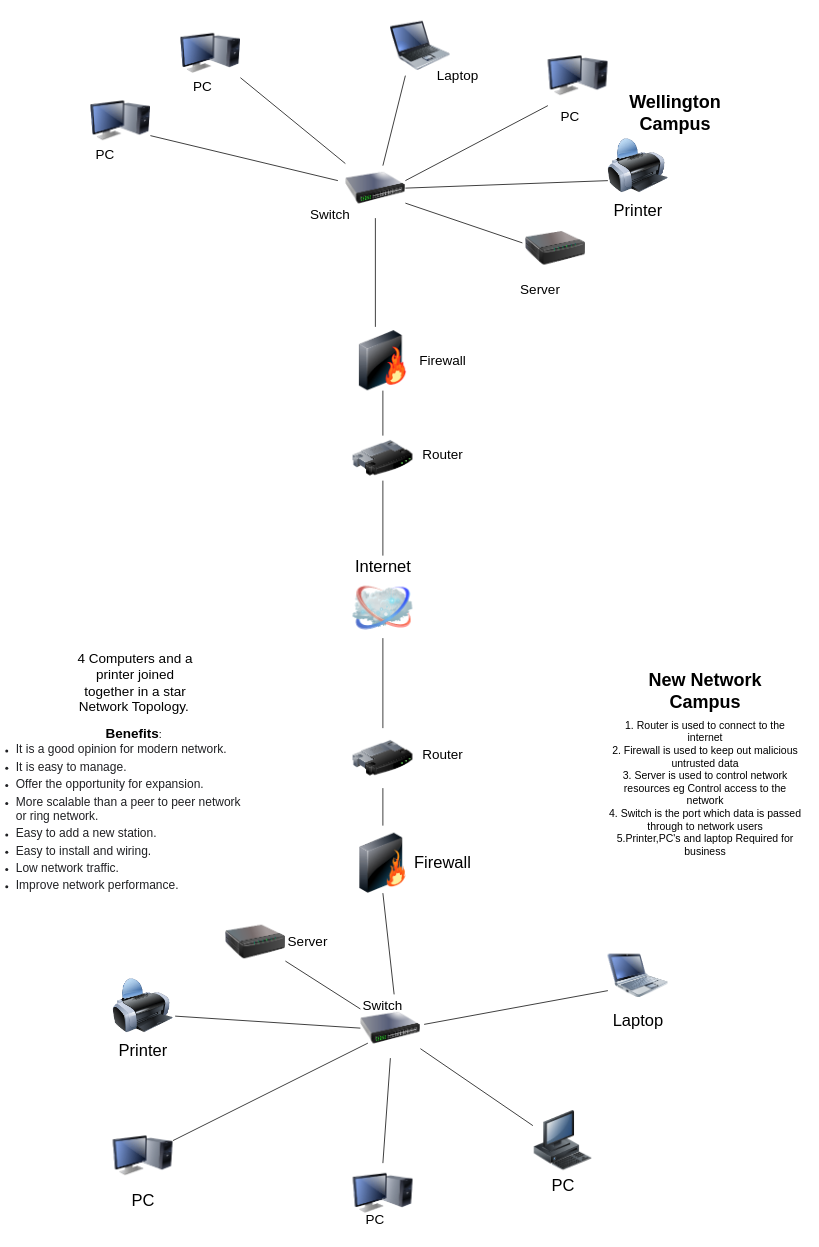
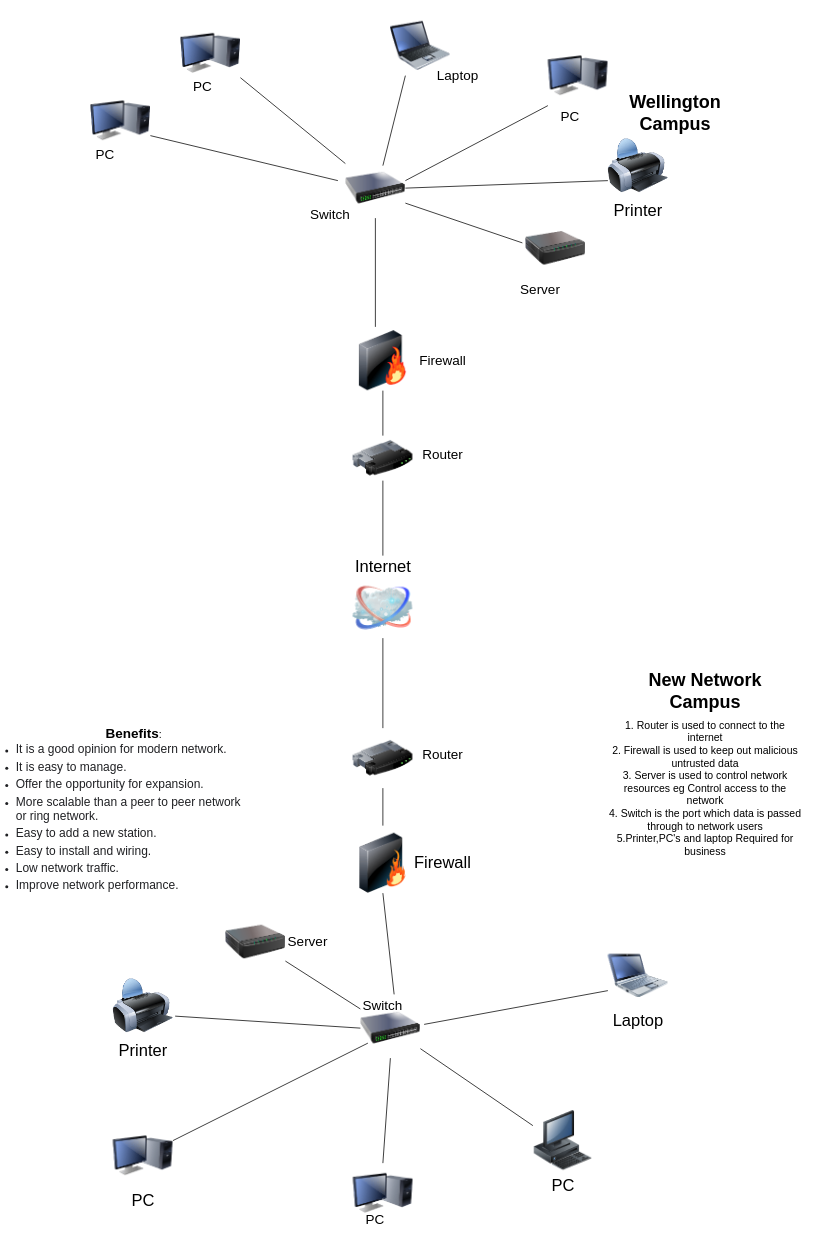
node "4 Computers and a printer joined together in a star Network Topology.": removed
